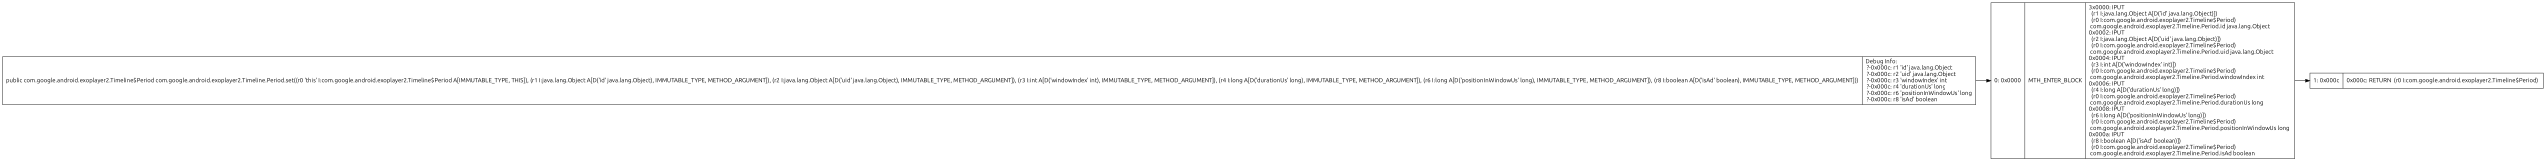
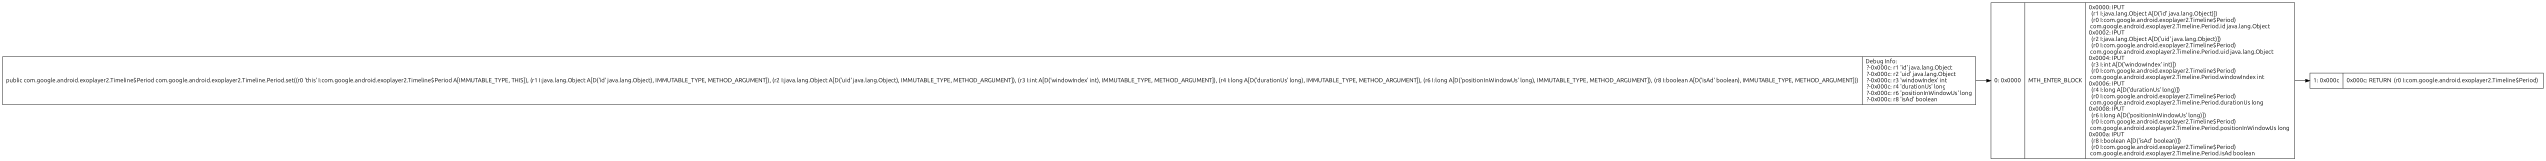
node "0: 0x0000": text "3x0000: IPUT" -> "0x0000: IPUT"
